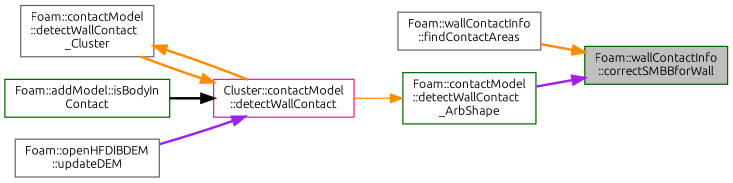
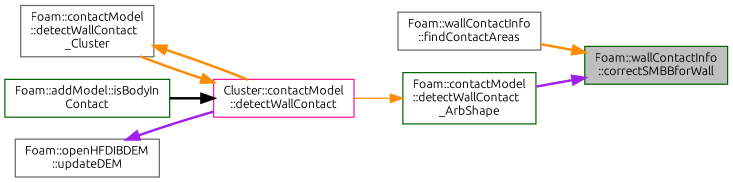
edge "Foam::openHFDIBDEM ::updateDEM" -> "Cluster::contactModel ::detectWallContact": reversed
